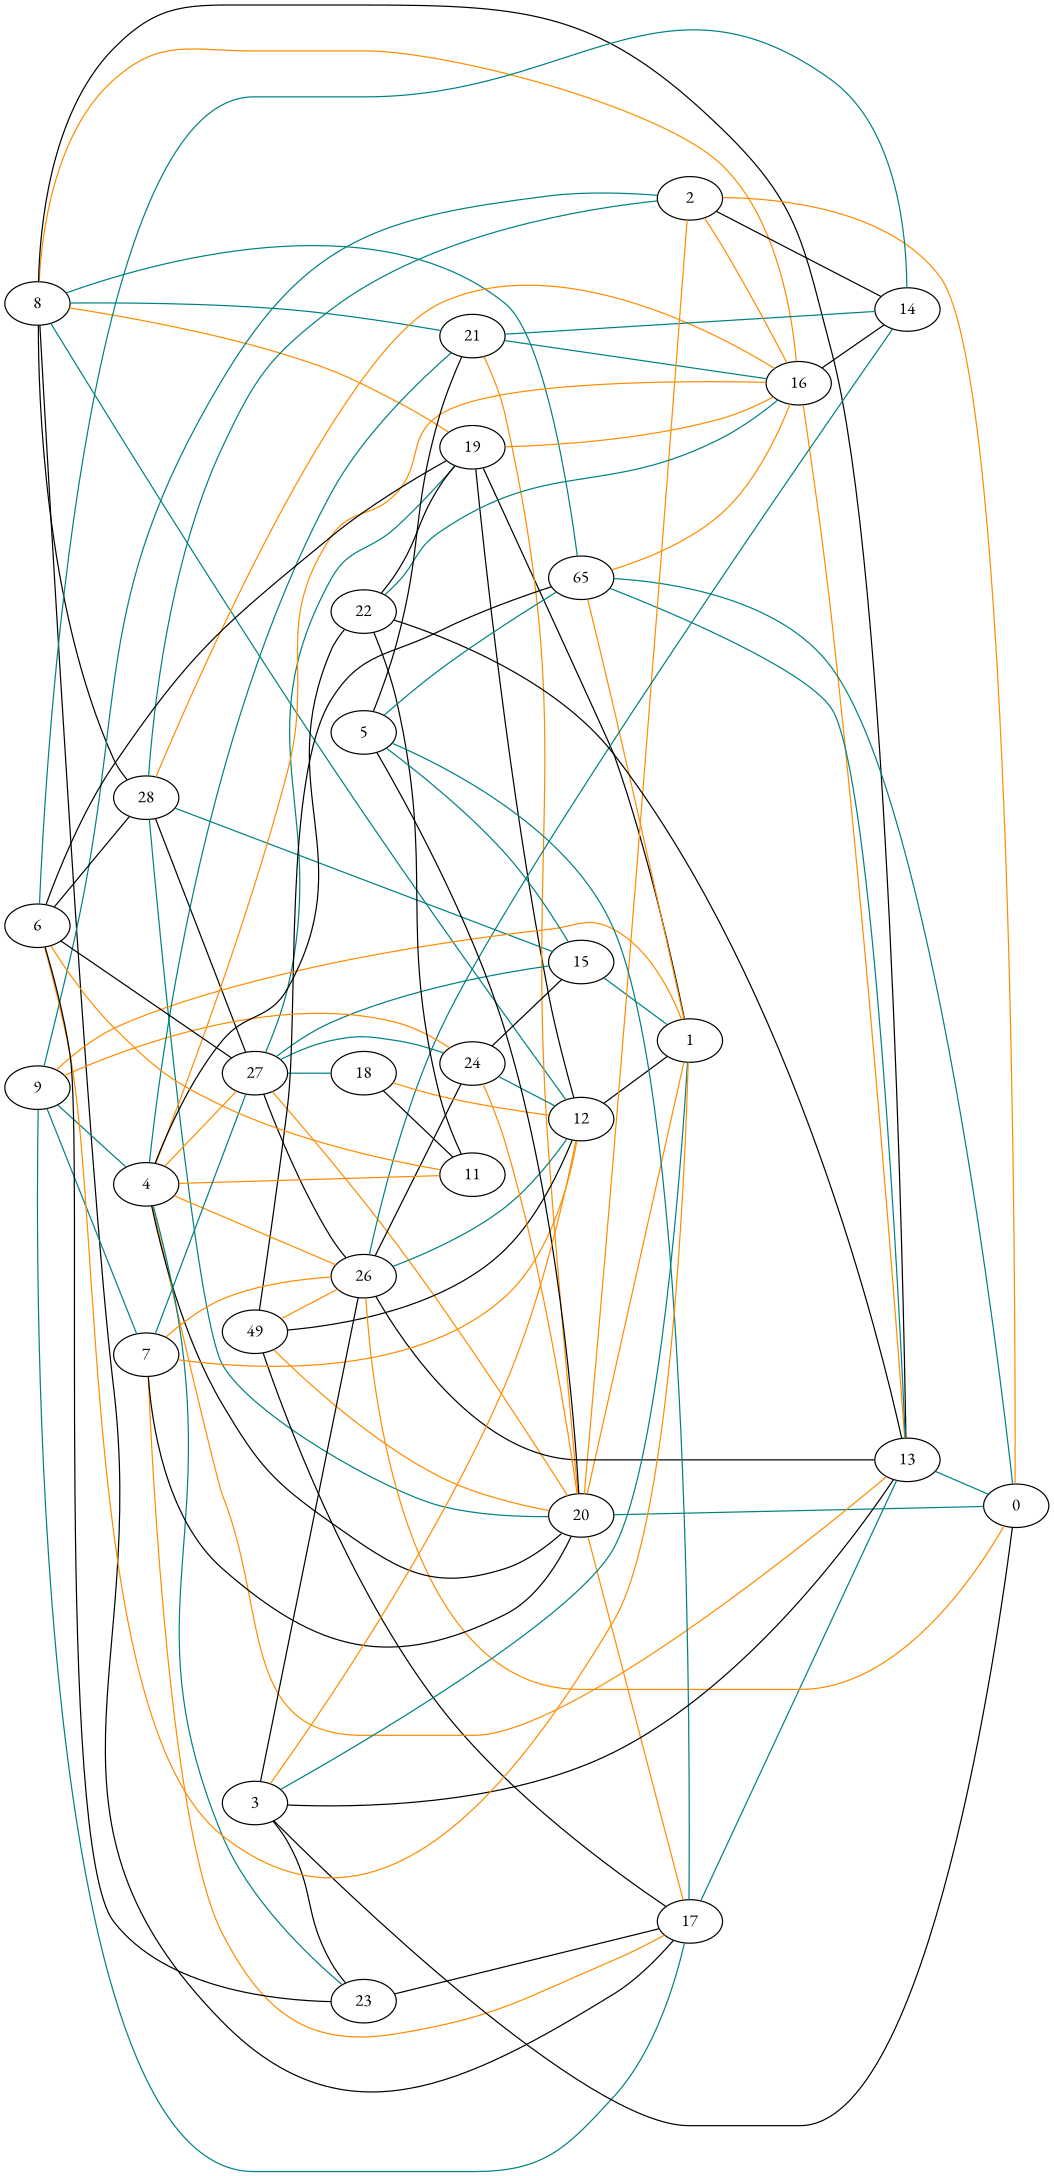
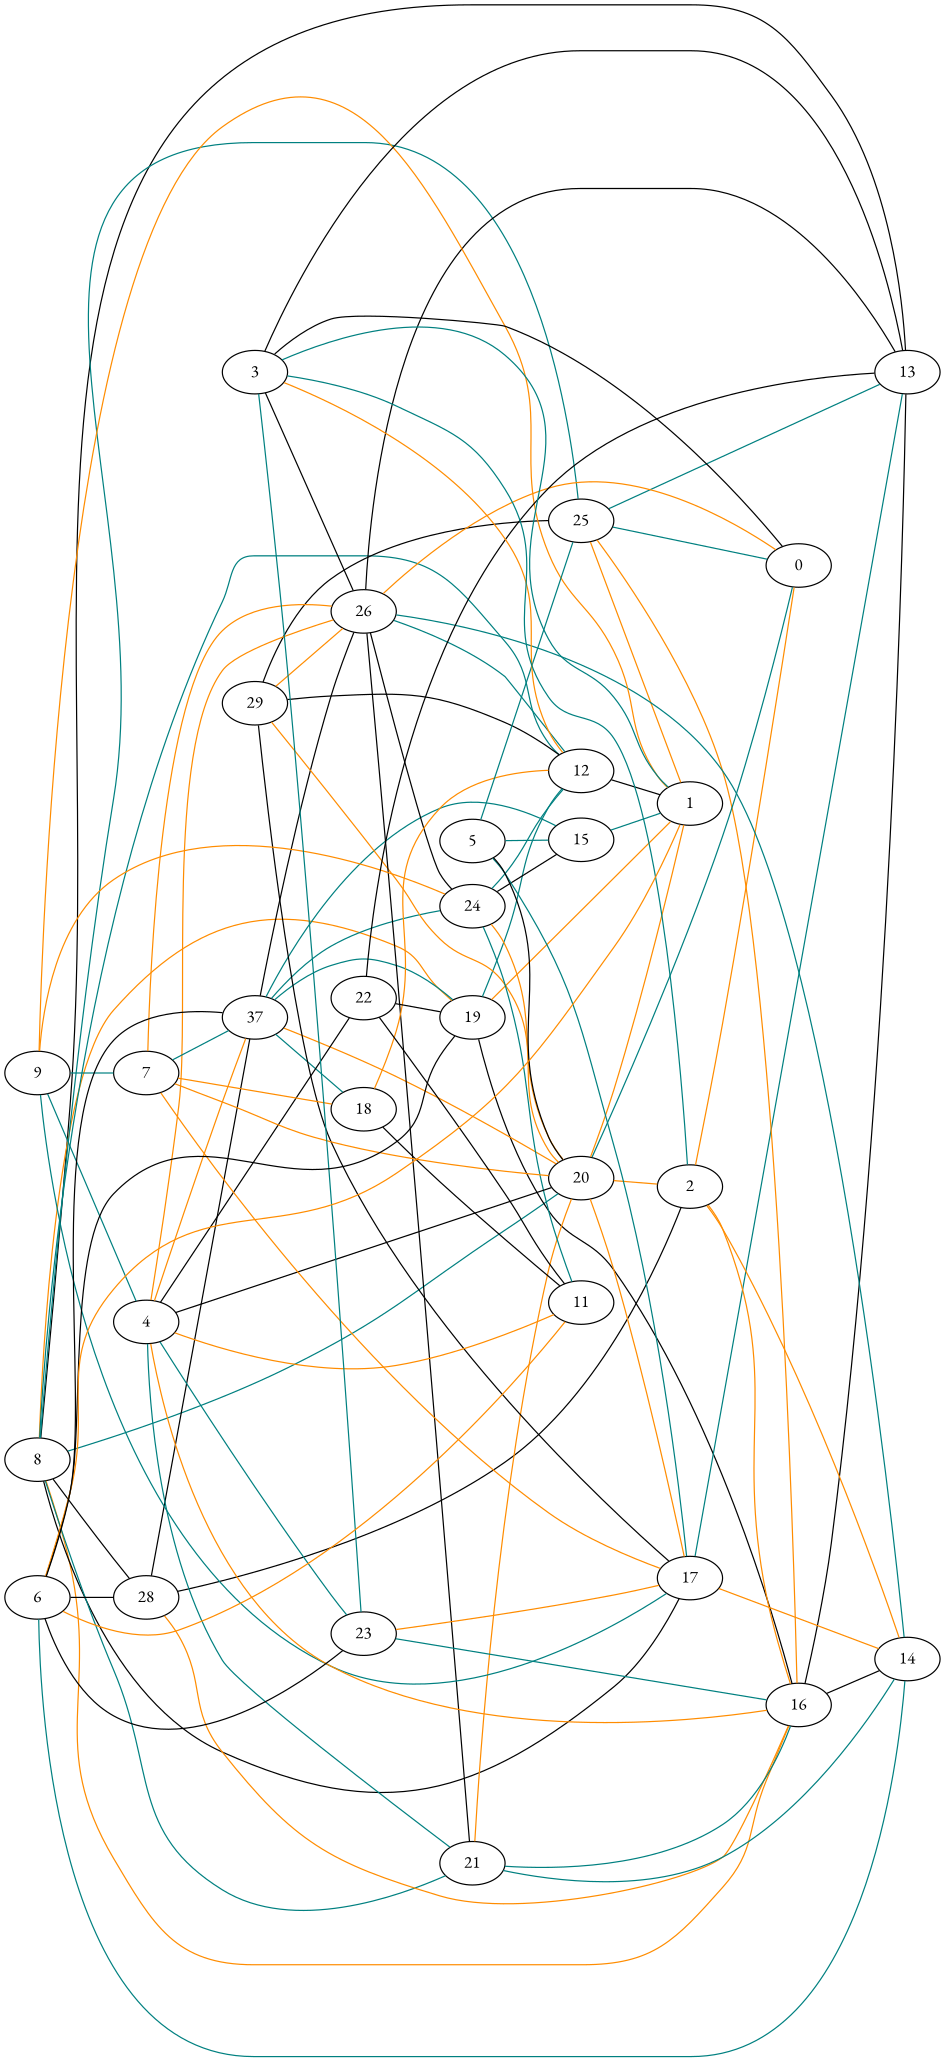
edge "2" -- "14": color black -> darkorange
edge "2" -- "28": color teal -> black
edge "16" -- "19": color darkorange -> black
edge "2" -- "9": now "2" -- "3"
edge "16" -- "22": now "16" -- "23"
node "65": label "65" -> "25"
edge "21" -- "5": now "21" -- "26"
edge "19" -- "1": color black -> darkorange
edge "19" -- "12": color black -> teal
edge "28" -- "15": removed
edge "16" -- "13": color darkorange -> black
node "27": label "27" -> "37"
edge "24" -- "11": added
edge "28" -- "20": now "8" -- "20"
node "49": label "49" -> "29"
edge "12" -- "7": now "18" -- "7"
edge "13" -- "0": removed
edge "17" -- "14": added
edge "7" -- "20": color black -> darkorange
edge "4" -- "13": removed
edge "3" -- "23": color black -> teal
edge "17" -- "23": color black -> darkorange
